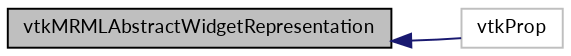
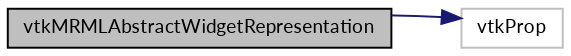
edge "vtkProp" -> "vtkMRMLAbstractWidgetRepresentation": reversed
